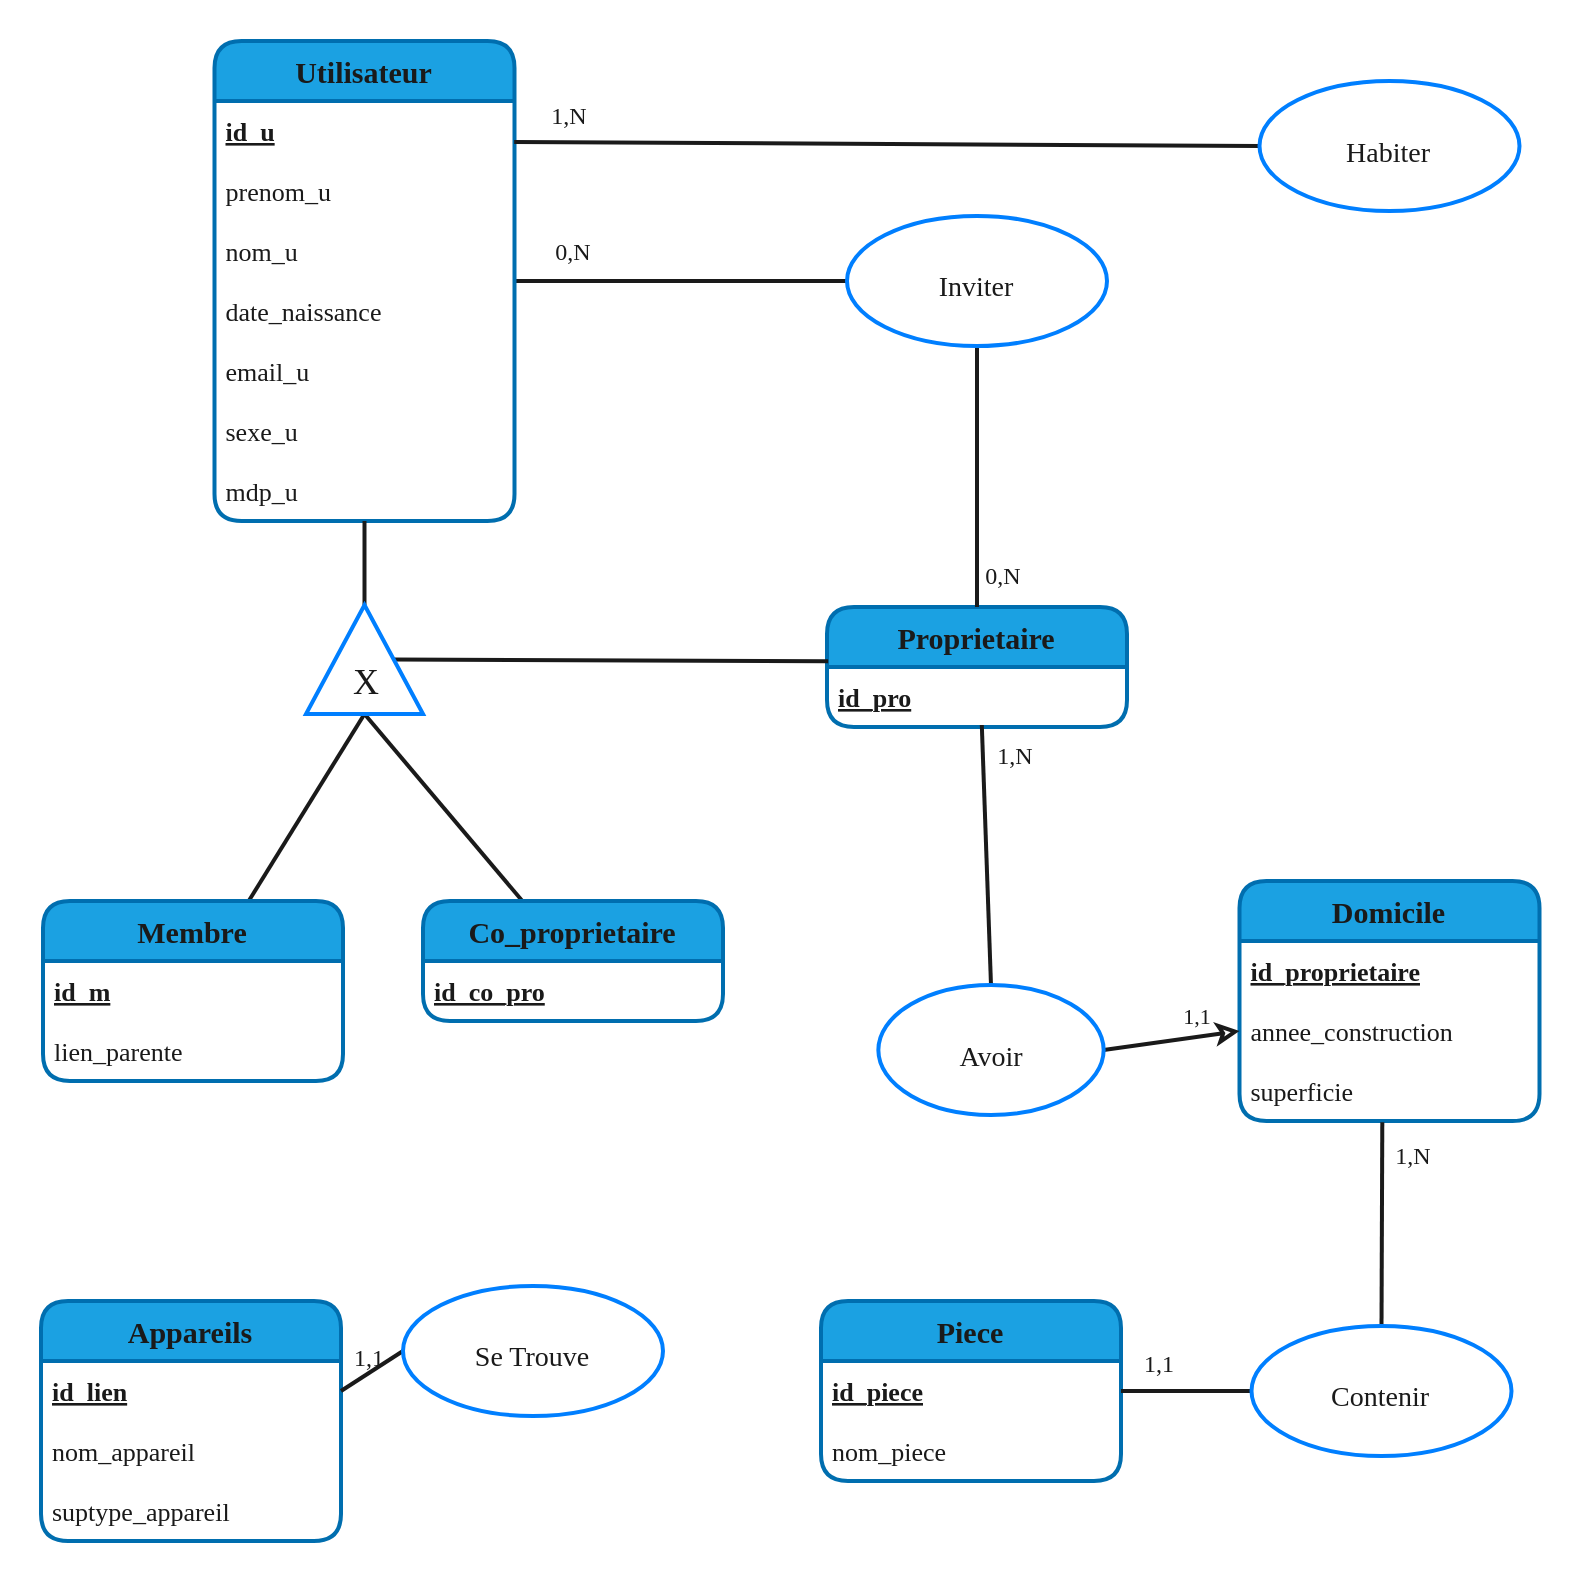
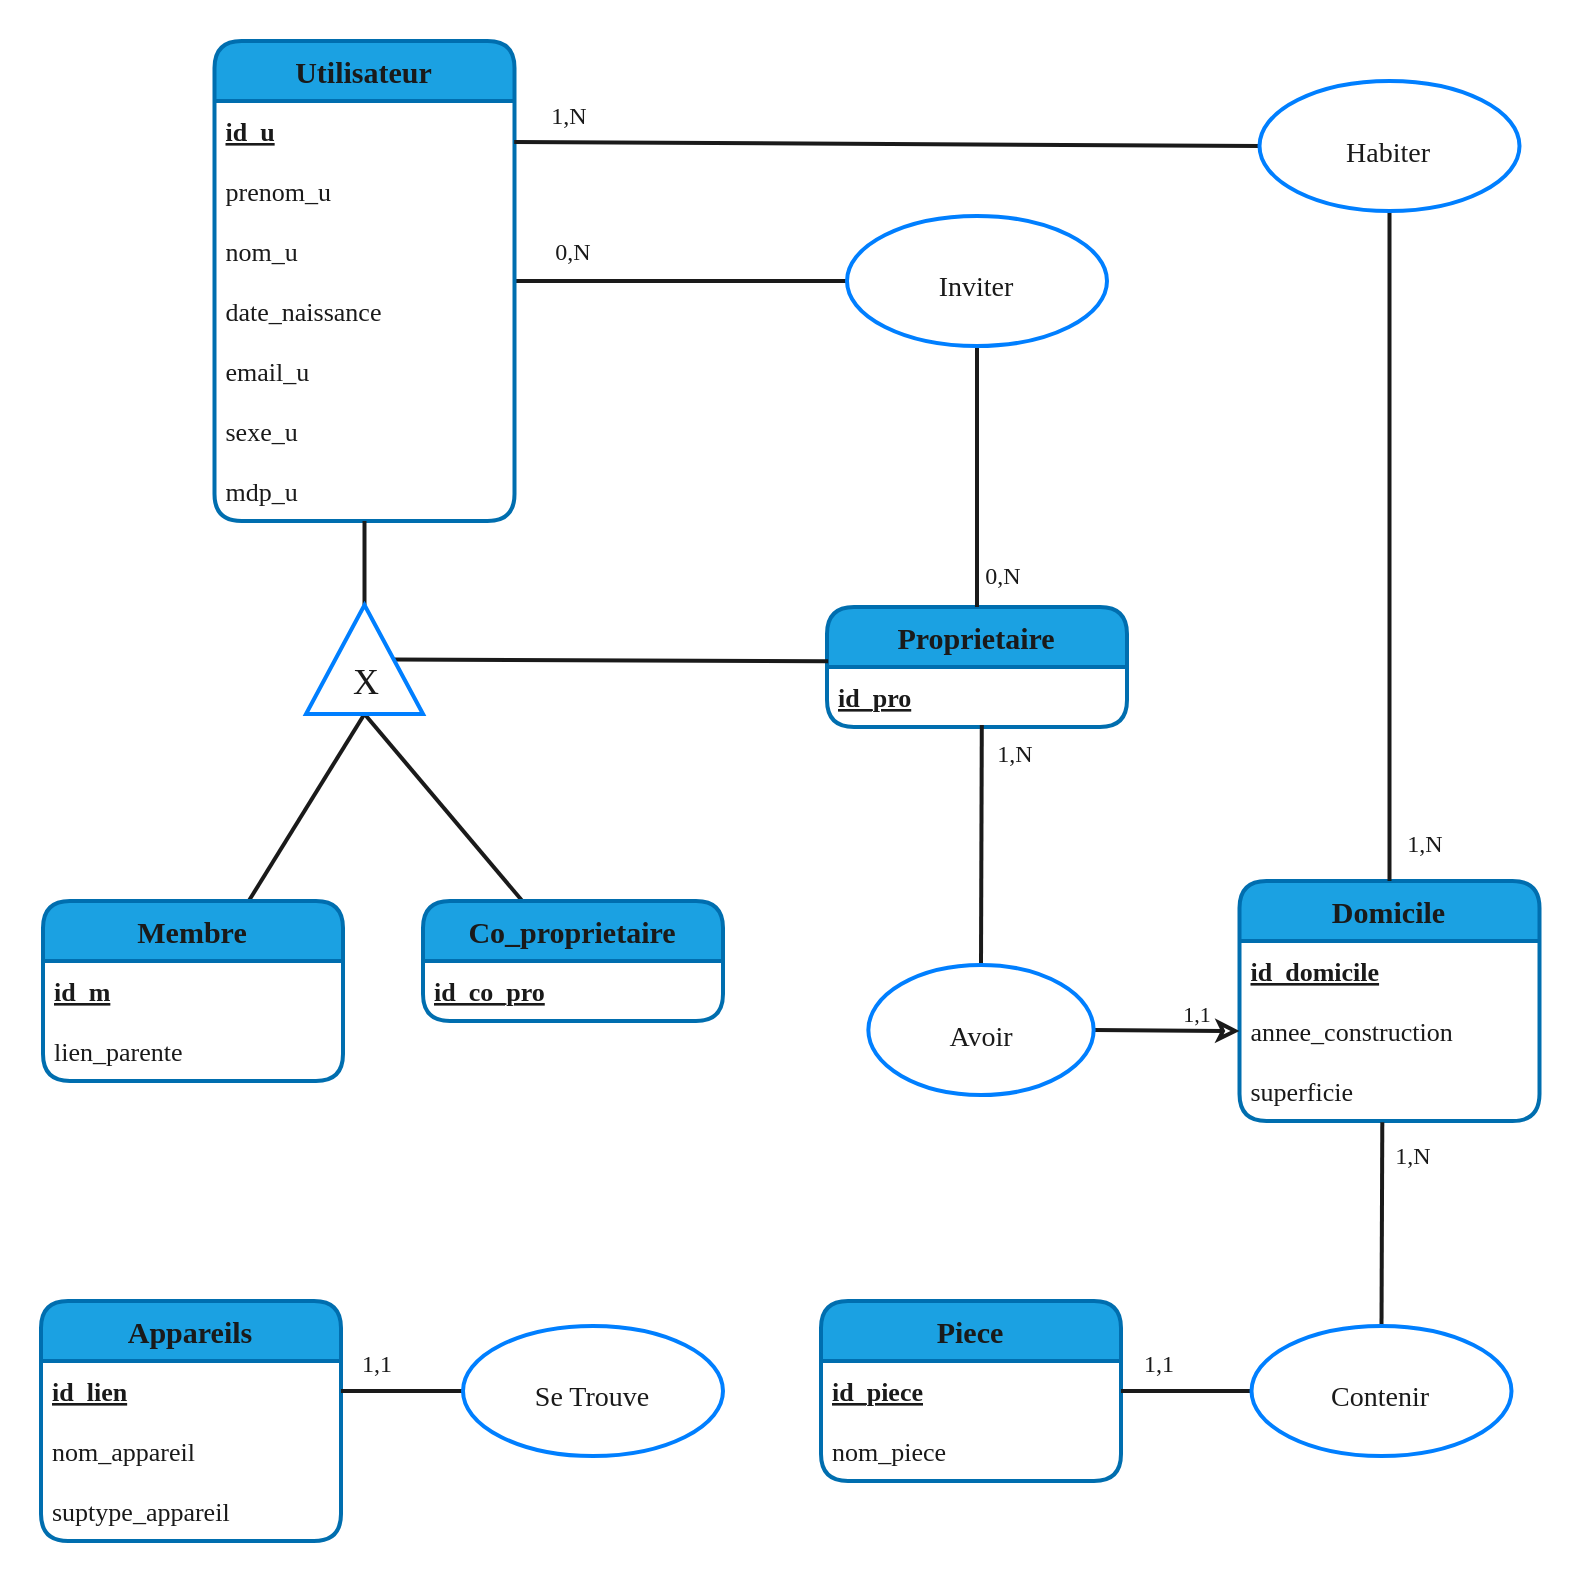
edge "Habiter" -- "Domicile": added, label "1,N"
node "id_proprietaire": label "id_proprietaire" -> "id_domicile"
node "Avoir": moved (991, 1050) -> (981, 1030)
node "Se Trouve": moved (533, 1351) -> (593, 1391)
